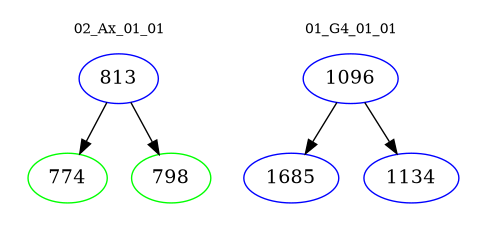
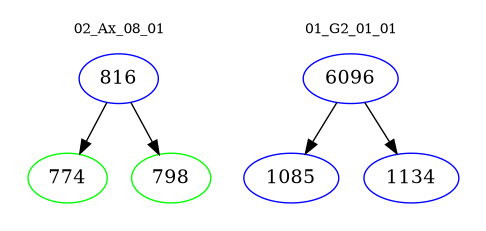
cluster "02_Ax_01_01": label "02_Ax_01_01" -> "02_Ax_08_01"
cluster "01_G4_01_01": label "01_G4_01_01" -> "01_G2_01_01"
node "813": label "813" -> "816"
node "1096": label "1096" -> "6096"
node "1685": label "1685" -> "1085"
